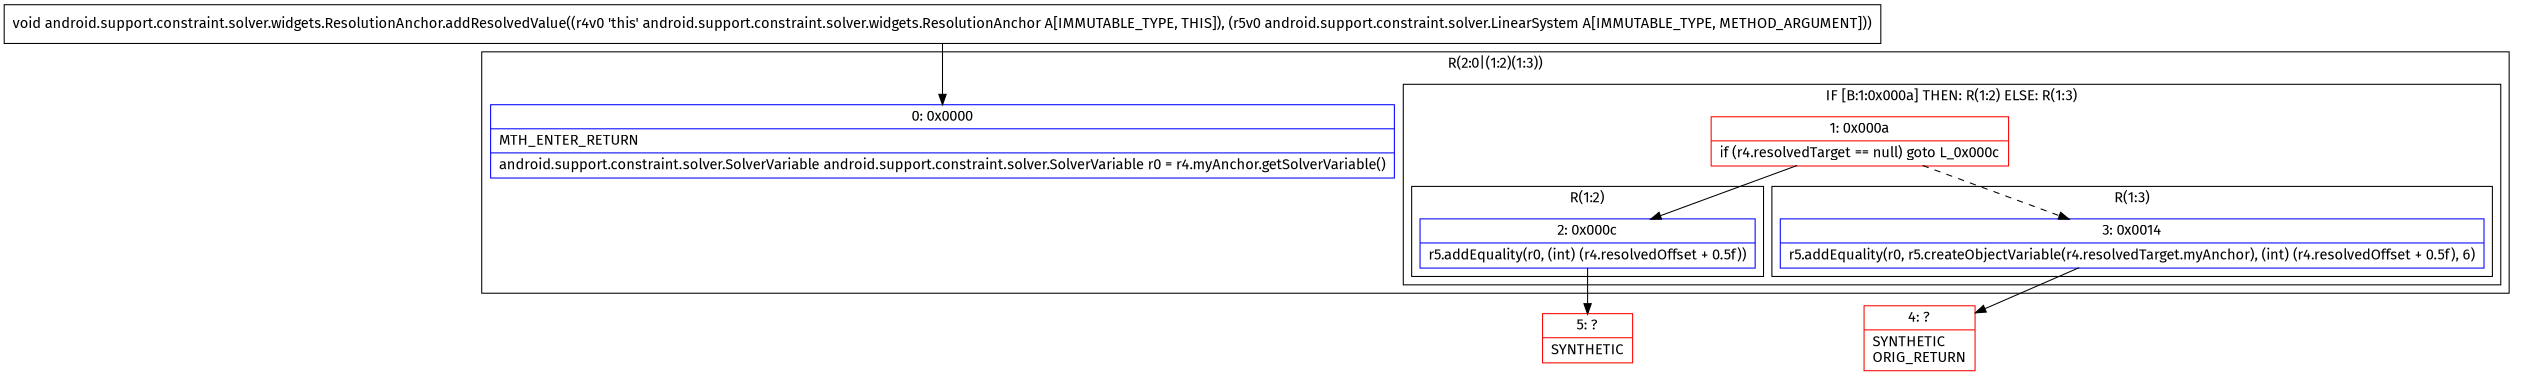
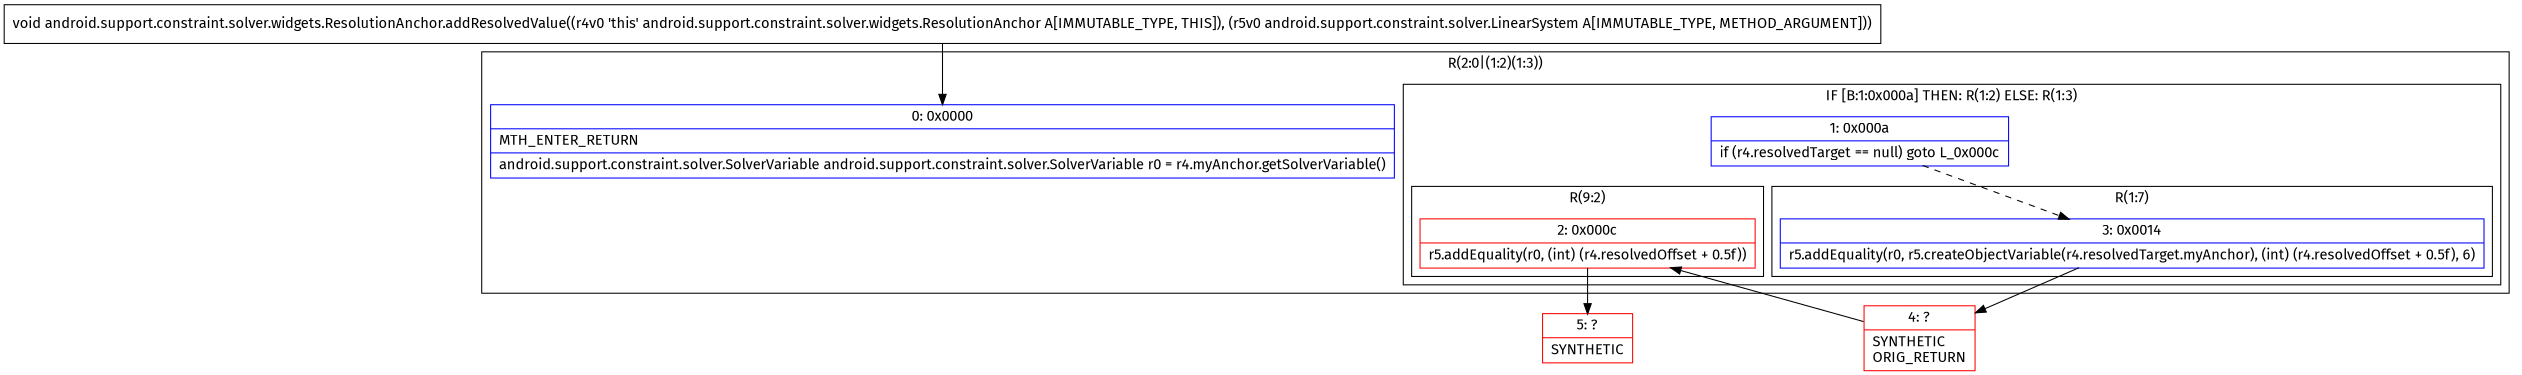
node "1: 0x000a": color red -> blue
edge "1: 0x000a" -> "2: 0x000c": now "4: ?" -> "2: 0x000c"
cluster "R(1:2)": label "R(1:2)" -> "R(9:2)"
cluster "R(1:3)": label "R(1:3)" -> "R(1:7)"
node "2: 0x000c": color blue -> red
